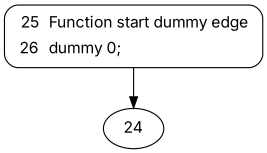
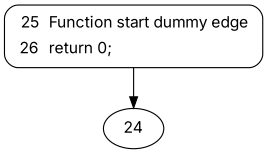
node "25": text "dummy 0;" -> "return 0;"
